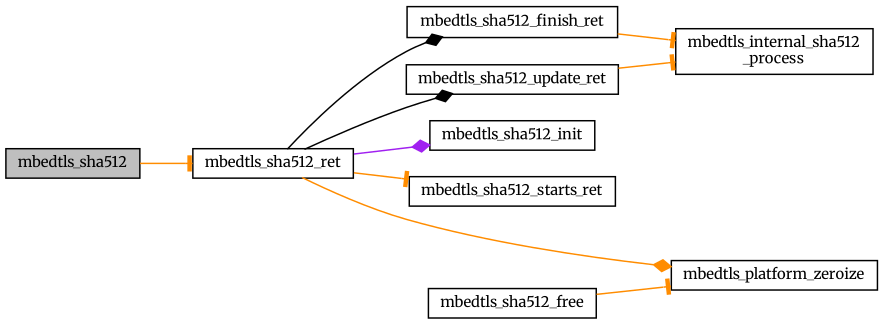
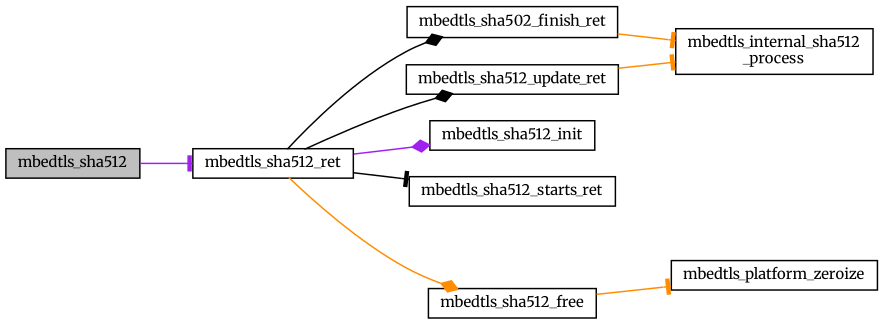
node "mbedtls_sha512_finish_ret": label "mbedtls_sha512_finish_ret" -> "mbedtls_sha502_finish_ret"
edge "mbedtls_sha512" -> "mbedtls_sha512_ret": color darkorange -> purple
edge "mbedtls_sha512_ret" -> "mbedtls_sha512_starts_ret": color darkorange -> black
edge "mbedtls_sha512_ret" -> "mbedtls_platform_zeroize": now "mbedtls_sha512_ret" -> "mbedtls_sha512_free"
